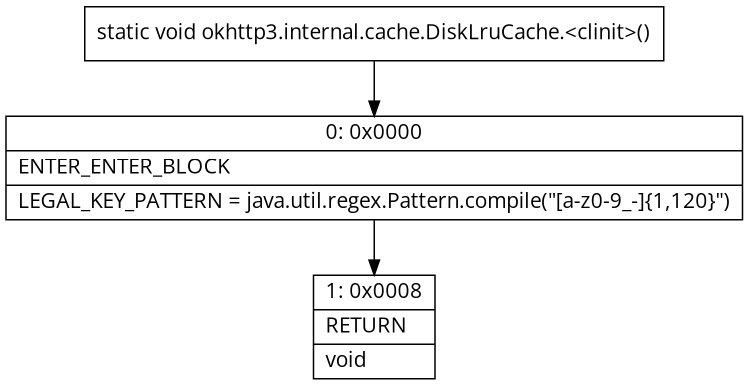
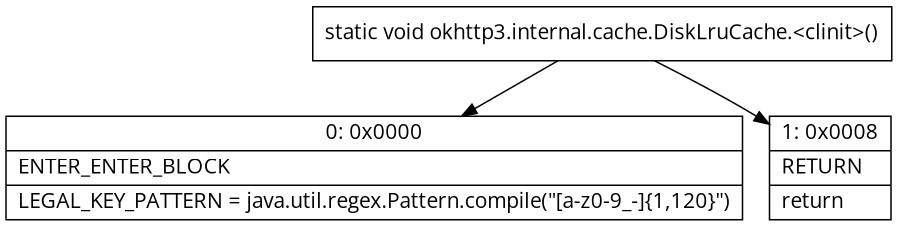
edge "0: 0x0000" -> "1: 0x0008": now "static void okhttp3.internal.cache.DiskLruCache.<clinit>()" -> "1: 0x0008"
node "1: 0x0008": text "void" -> "return"
